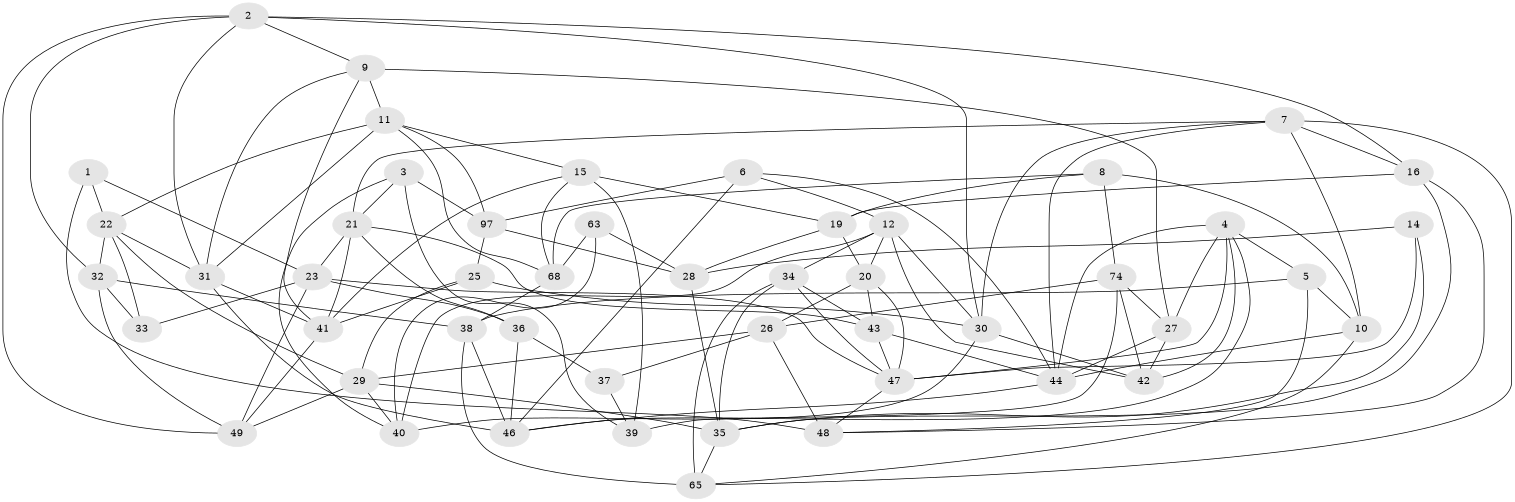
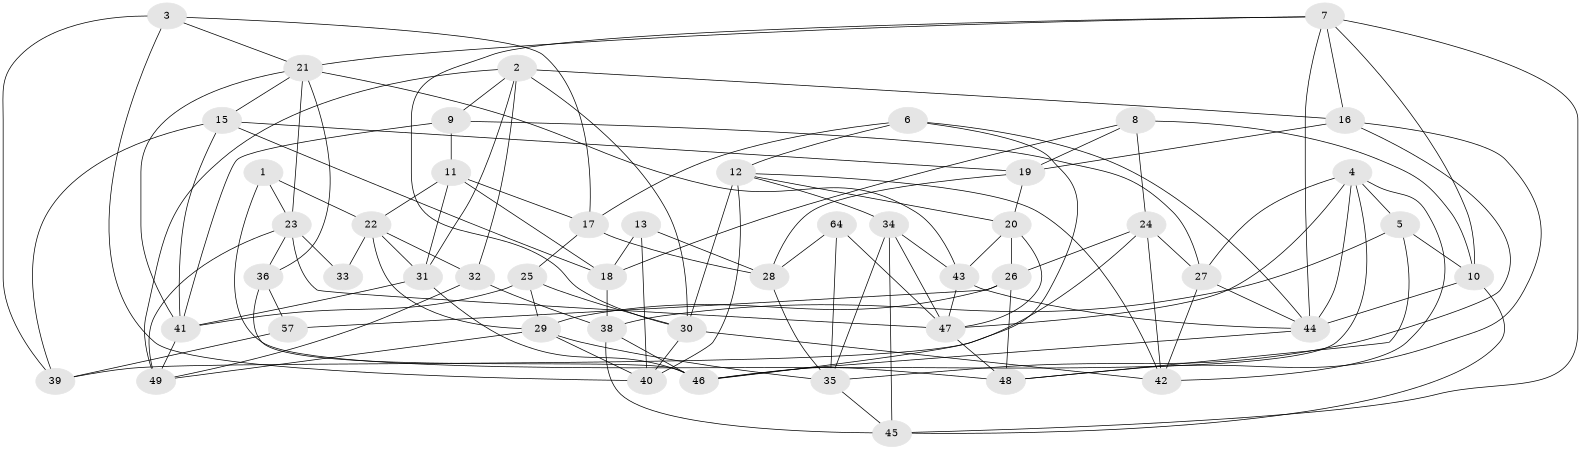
edge "9" -- "31": removed
edge "11" -- "15": now "21" -- "15"
node "97": label "97" -> "17"
node "63": label "63" -> "13"
node "14": label "14" -> "64"
node "68": label "68" -> "18"
node "74": label "74" -> "24"
edge "32" -- "33": removed
node "37": label "37" -> "57"
node "65": label "65" -> "45"
